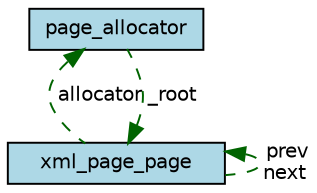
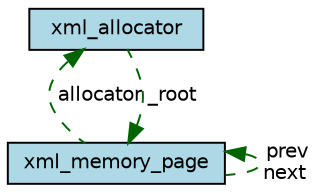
node "page_allocator": label "page_allocator" -> "xml_allocator"
node "xml_page_page": label "xml_page_page" -> "xml_memory_page"
